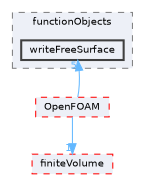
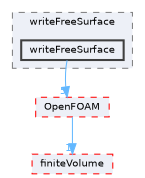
cluster "functionObjects": label "functionObjects" -> "writeFreeSurface"
edge "OpenFOAM" -> "writeFreeSurface": reversed
